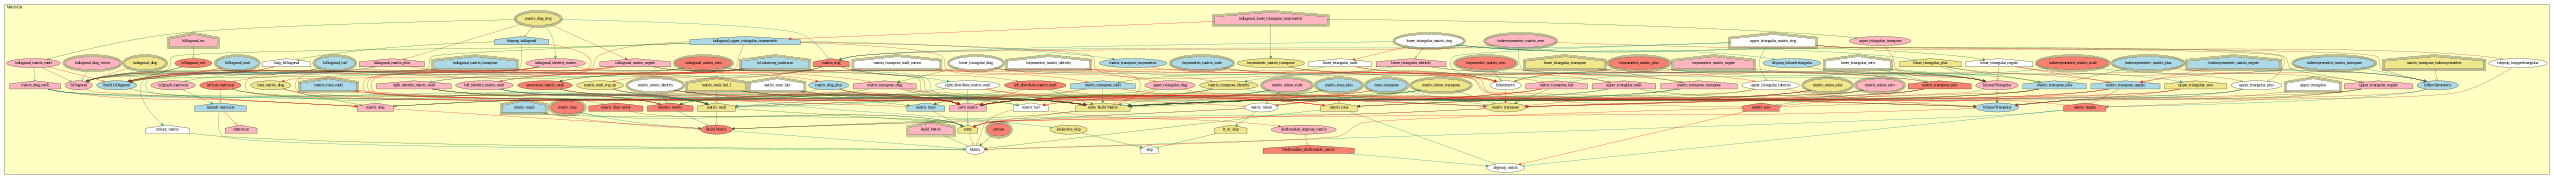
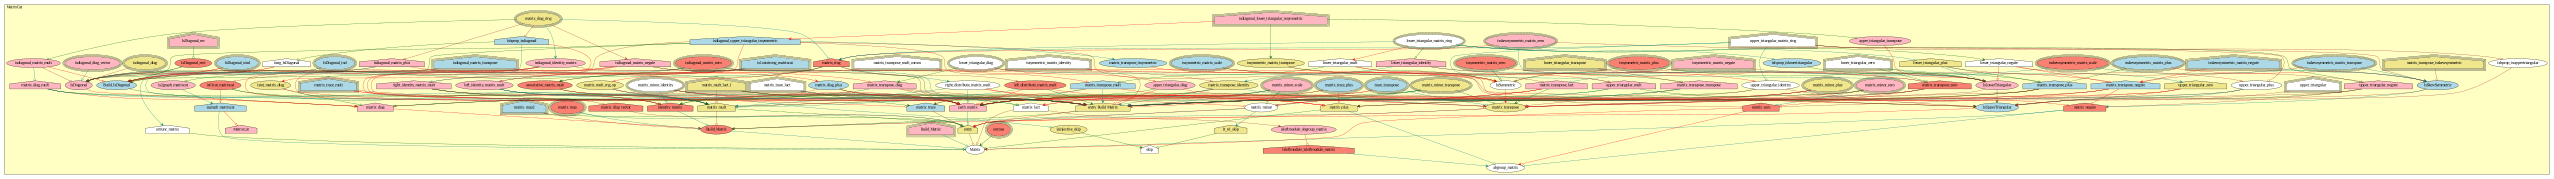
edge "matrix_trace_plus" -> "entry_Build_Matrix": color darkgreen -> red
